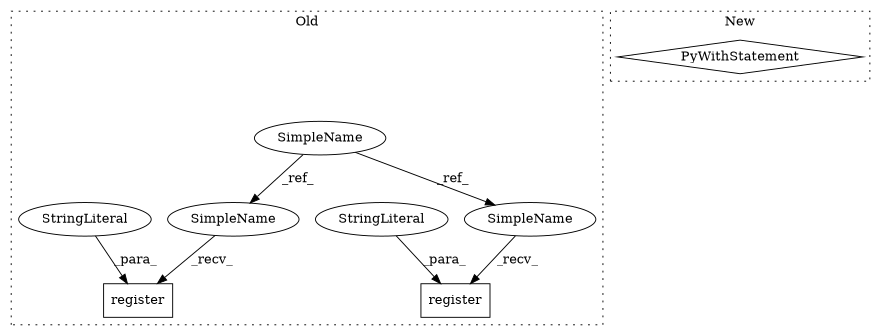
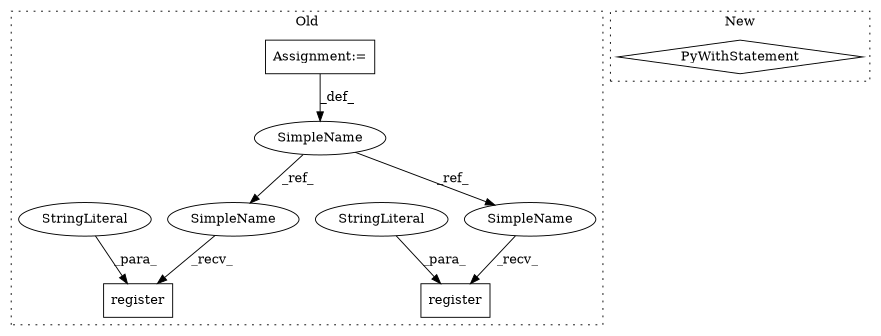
node "Assignment:=": added
